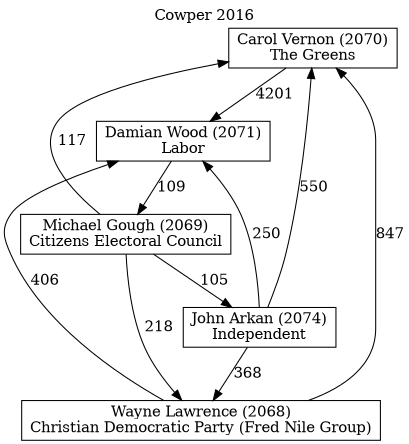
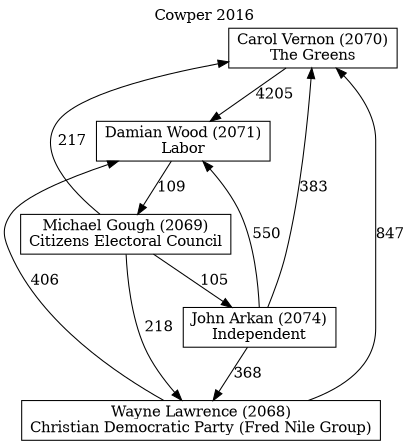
edge "Carol Vernon (2070) The Greens" -> "Damian Wood (2071) Labor": label "4201" -> "4205"
edge "Michael Gough (2069) Citizens Electoral Council" -> "Carol Vernon (2070) The Greens": label "117" -> "217"
edge "John Arkan (2074) Independent" -> "Carol Vernon (2070) The Greens": label "550" -> "383"
edge "John Arkan (2074) Independent" -> "Damian Wood (2071) Labor": label "250" -> "550"
